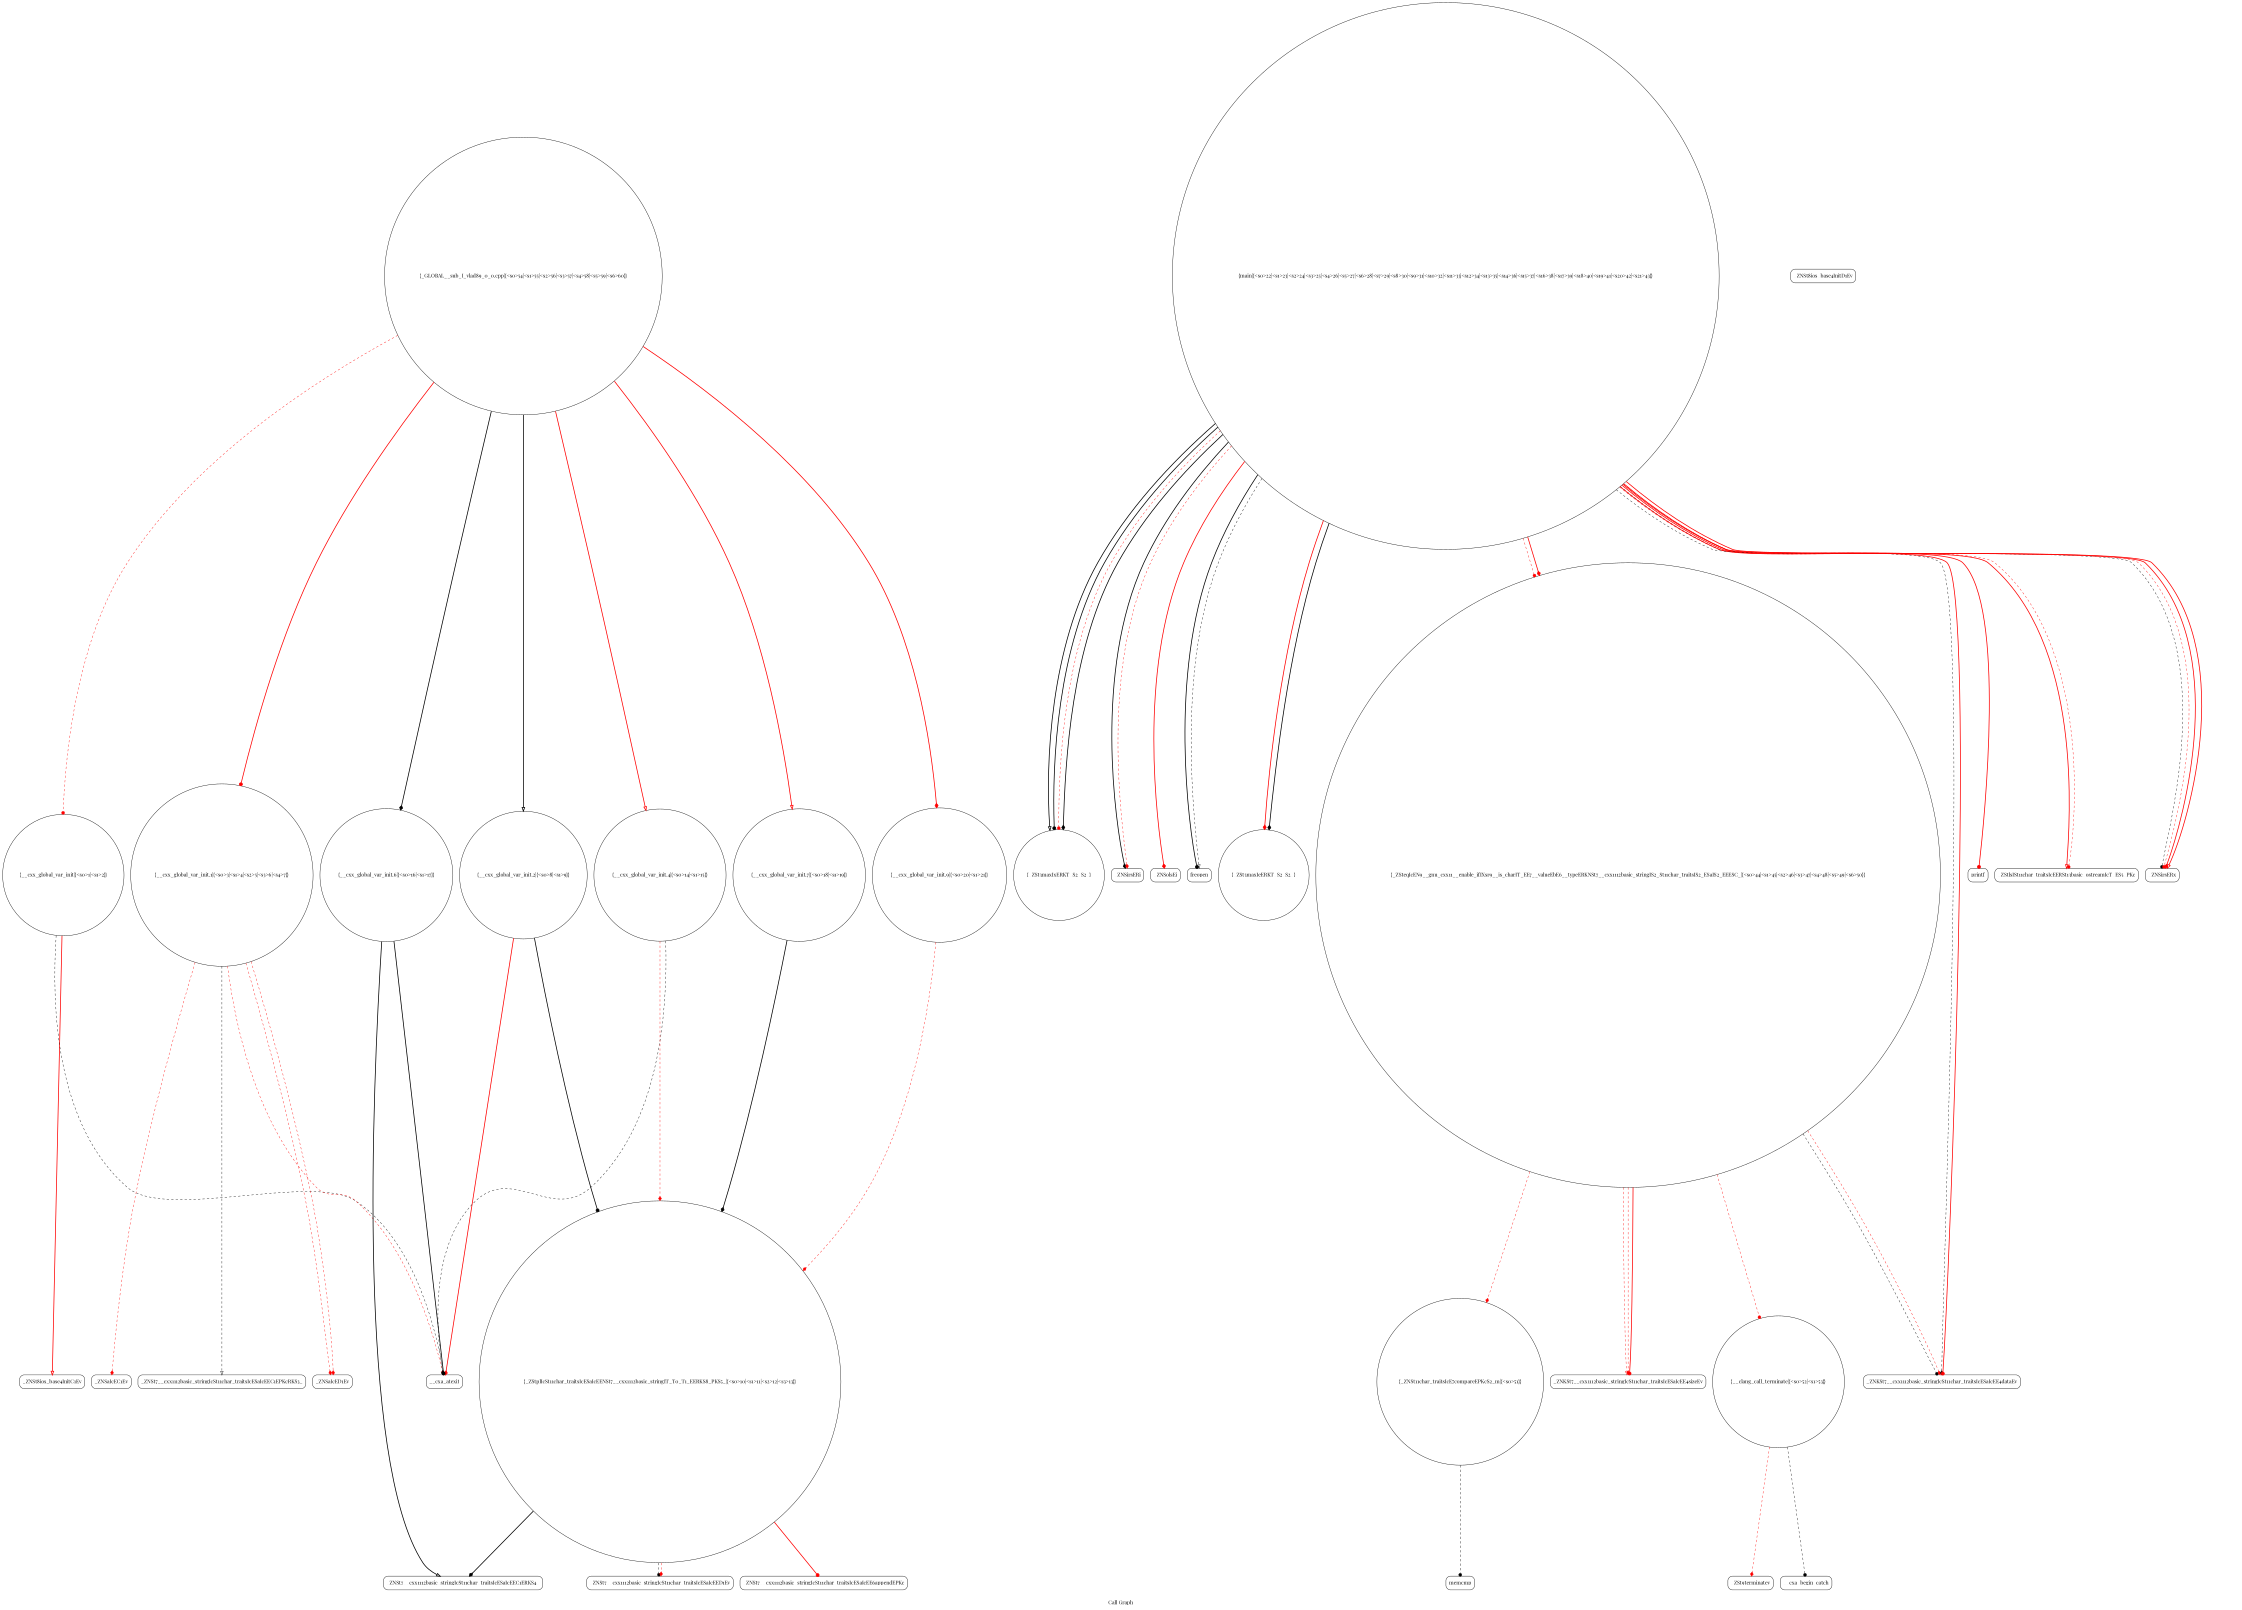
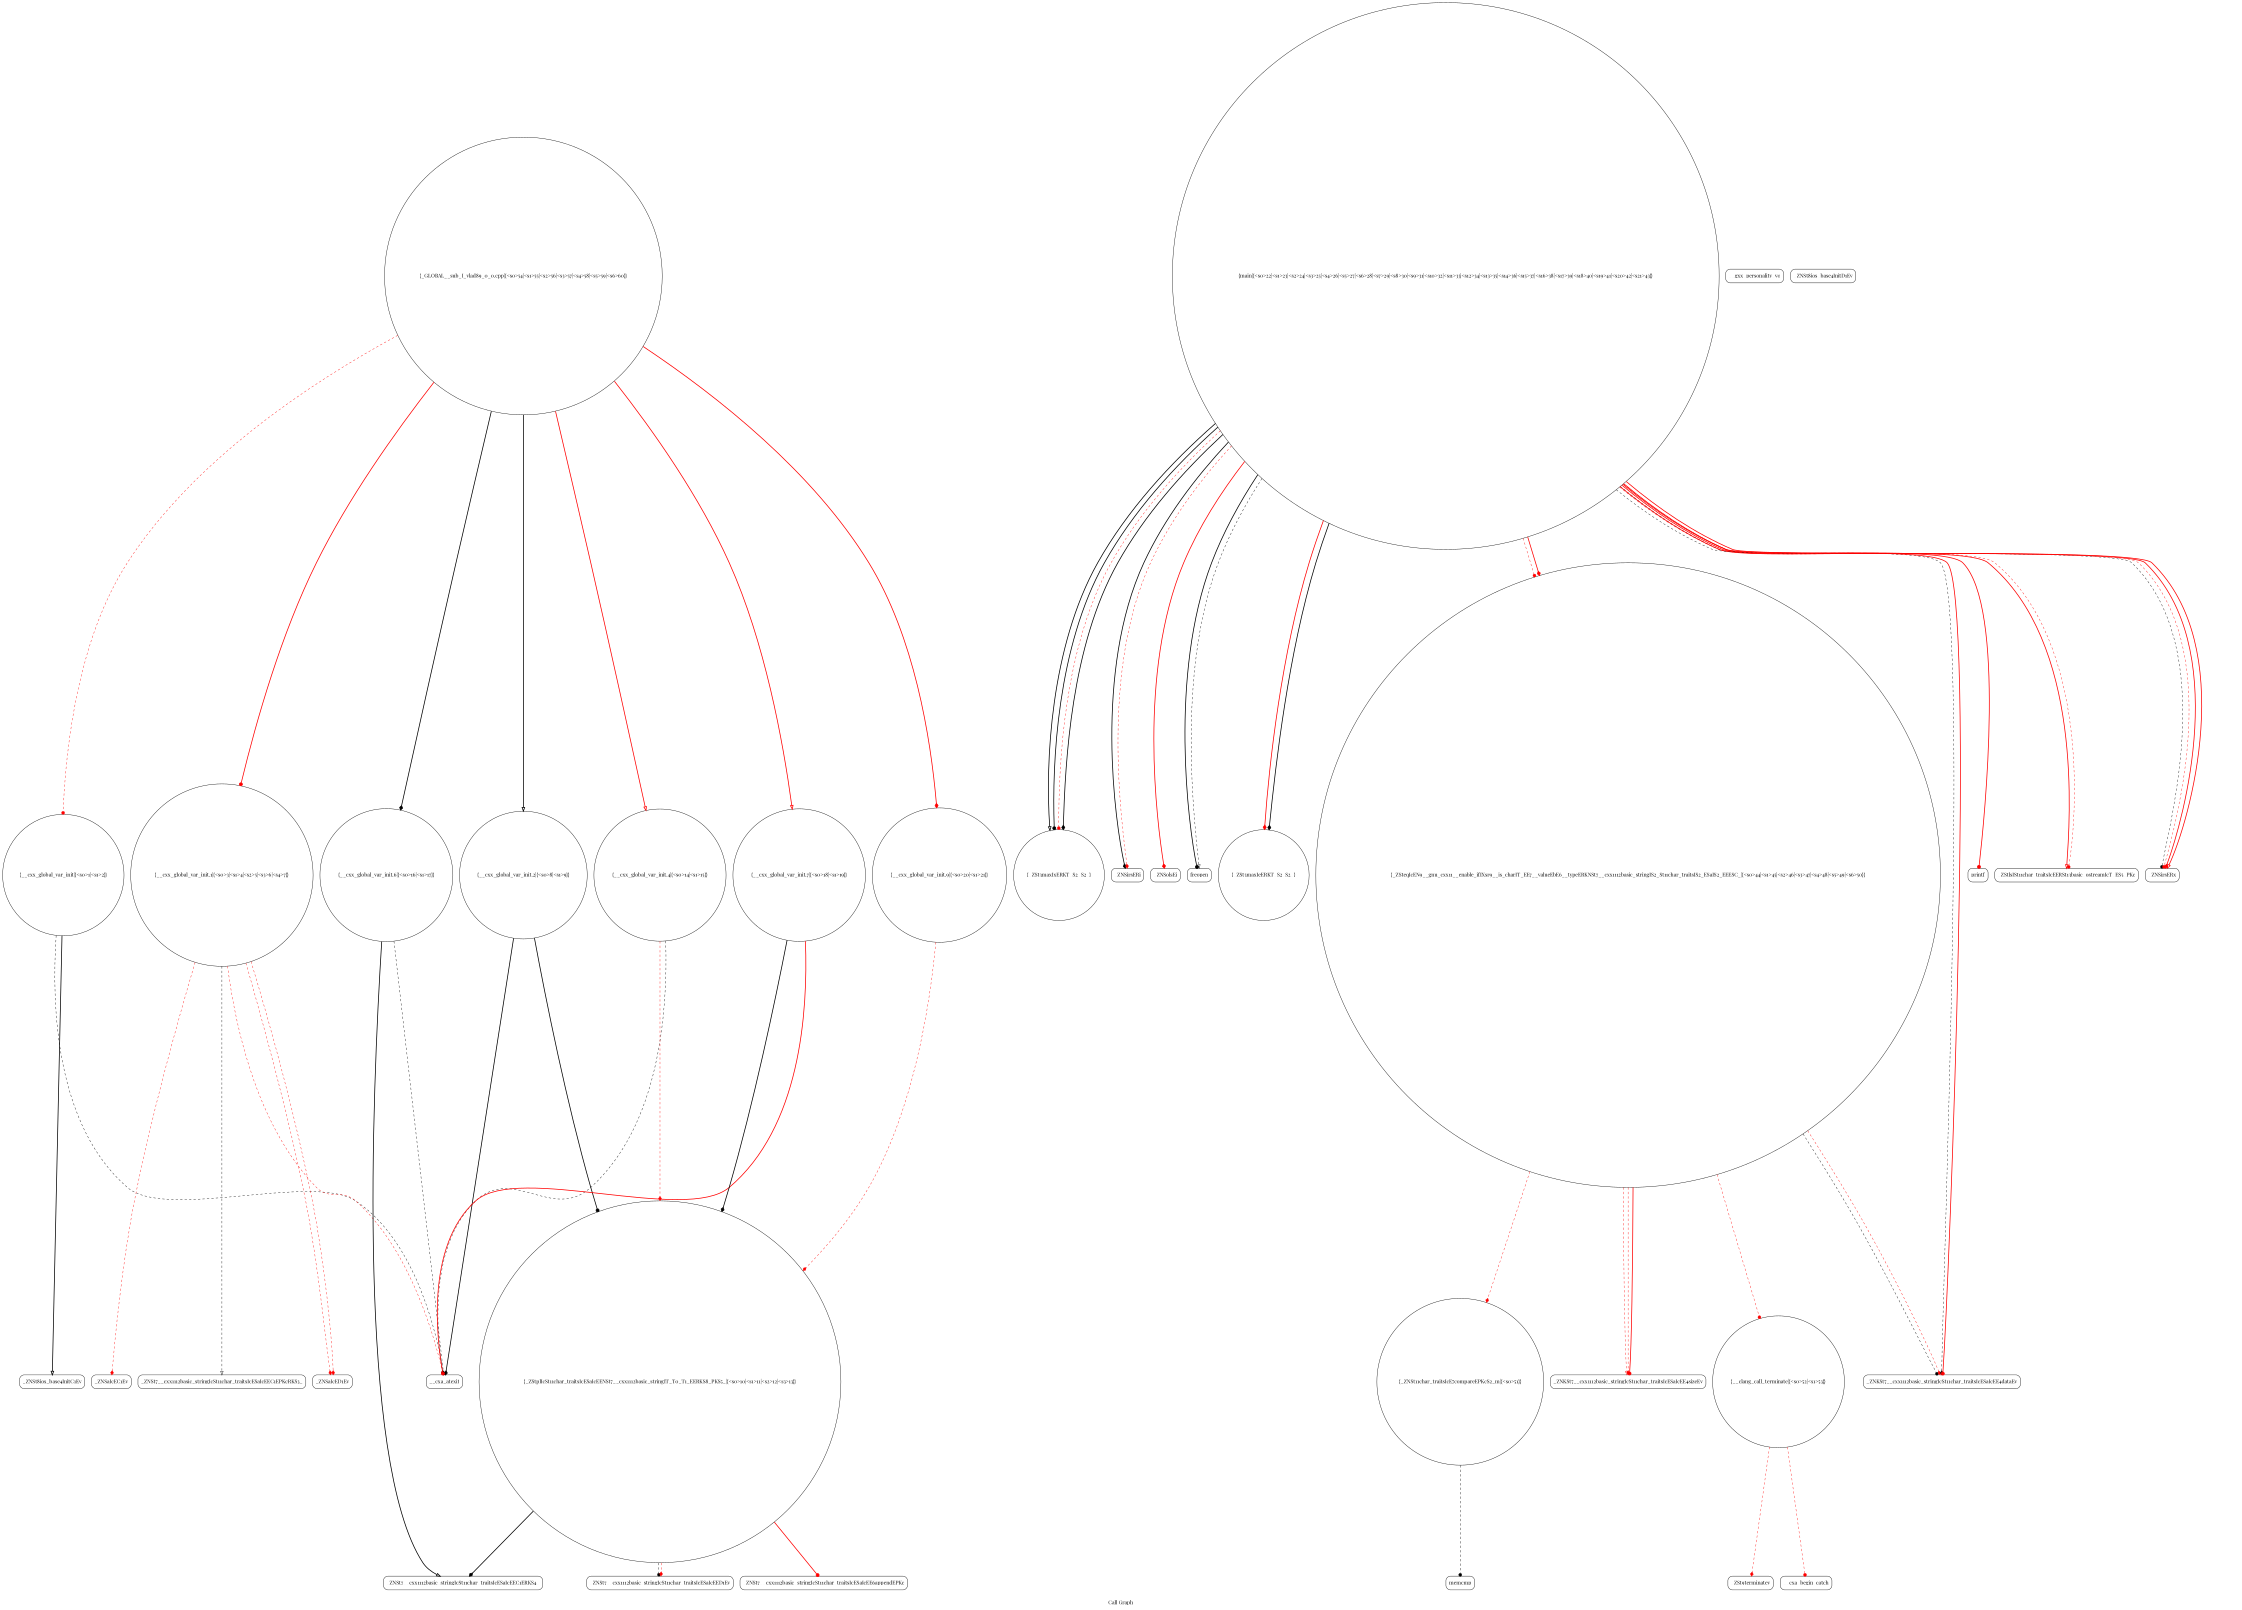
node "__gxx_personality_v0": added
edge "{__cxx_global_var_init|{<s0>1|<s1>2}}" -> "_ZNSt8ios_base4InitC1Ev": color red -> black
edge "{__cxx_global_var_init.2|{<s0>8|<s1>9}}" -> "__cxa_atexit": color red -> black
edge "{__cxx_global_var_init.6|{<s0>16|<s1>17}}" -> "__cxa_atexit": style bold -> dashed
edge "{__cxx_global_var_init.7|{<s0>18|<s1>19}}" -> "__cxa_atexit": added
edge "{__clang_call_terminate|{<s0>52|<s1>53}}" -> "__cxa_begin_catch": color black -> red
